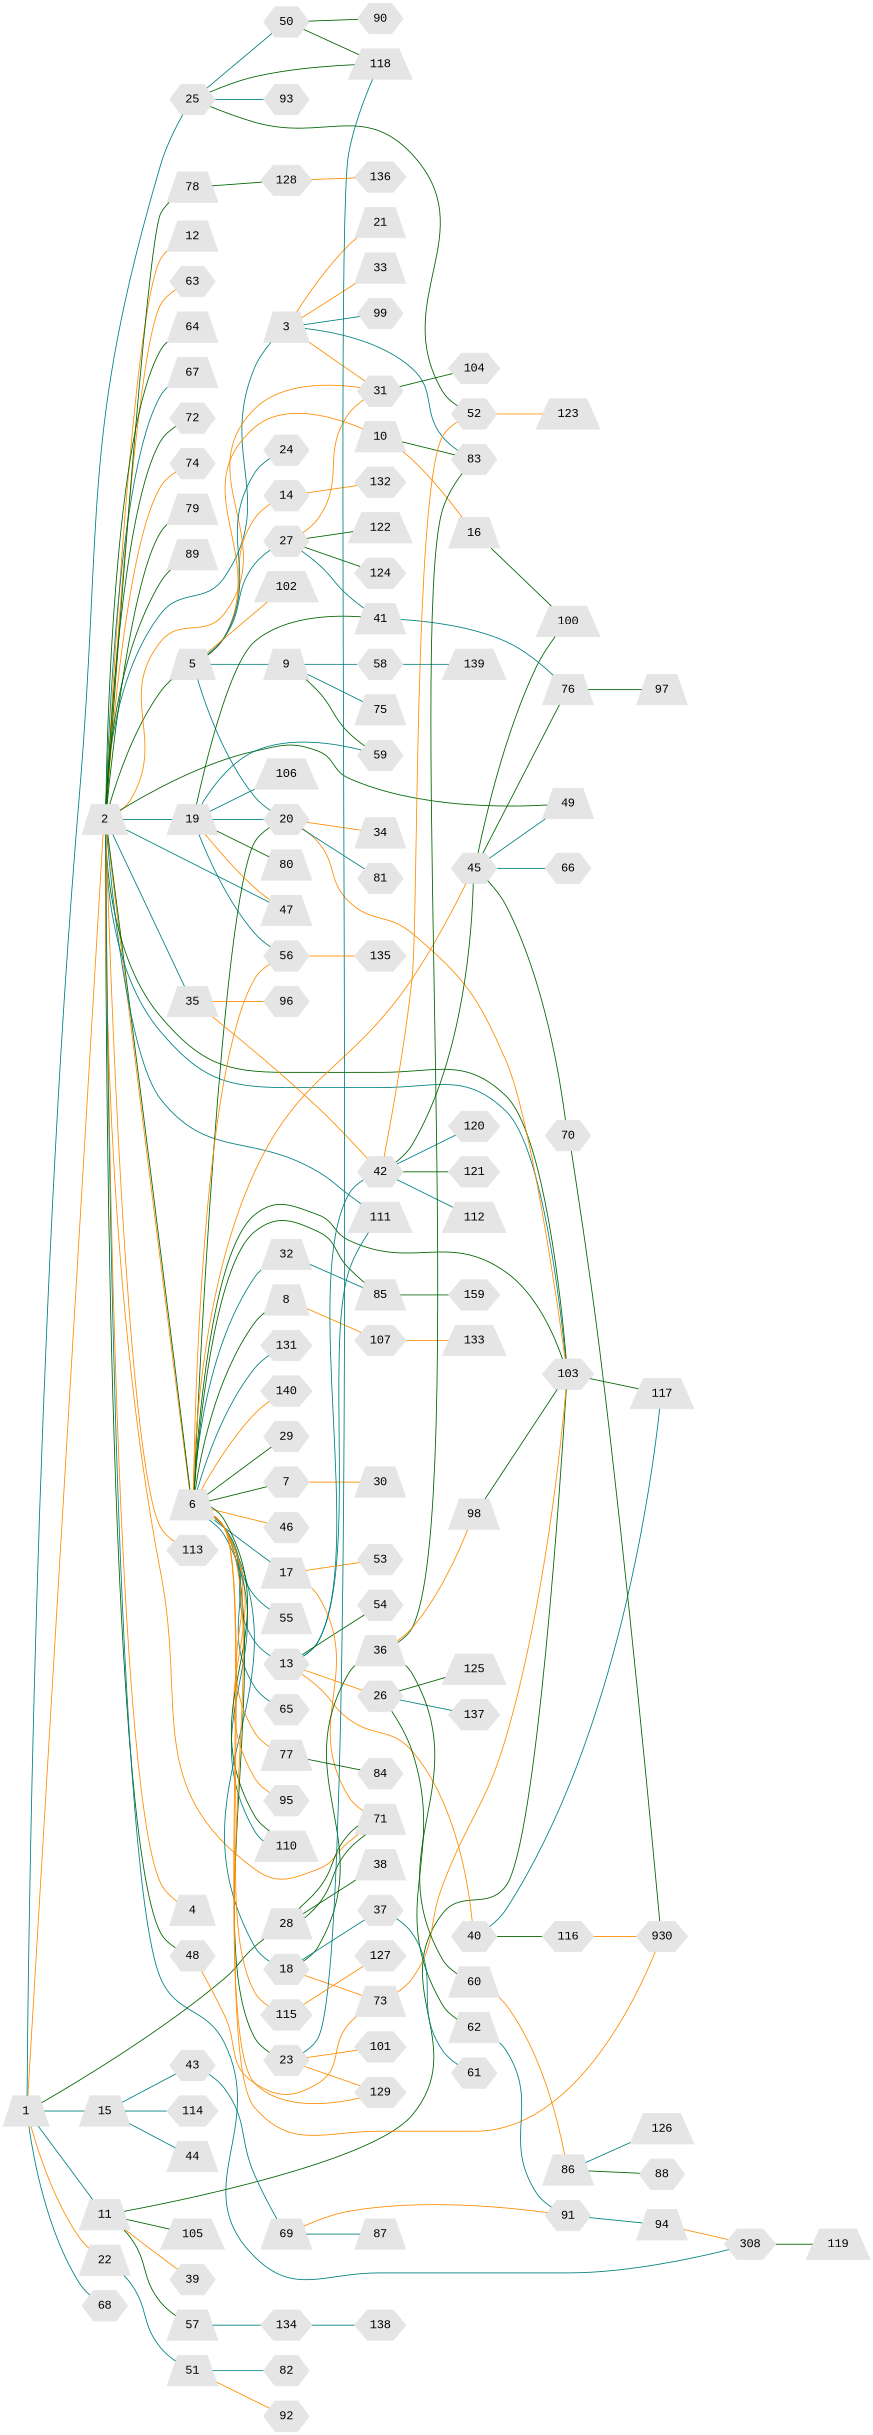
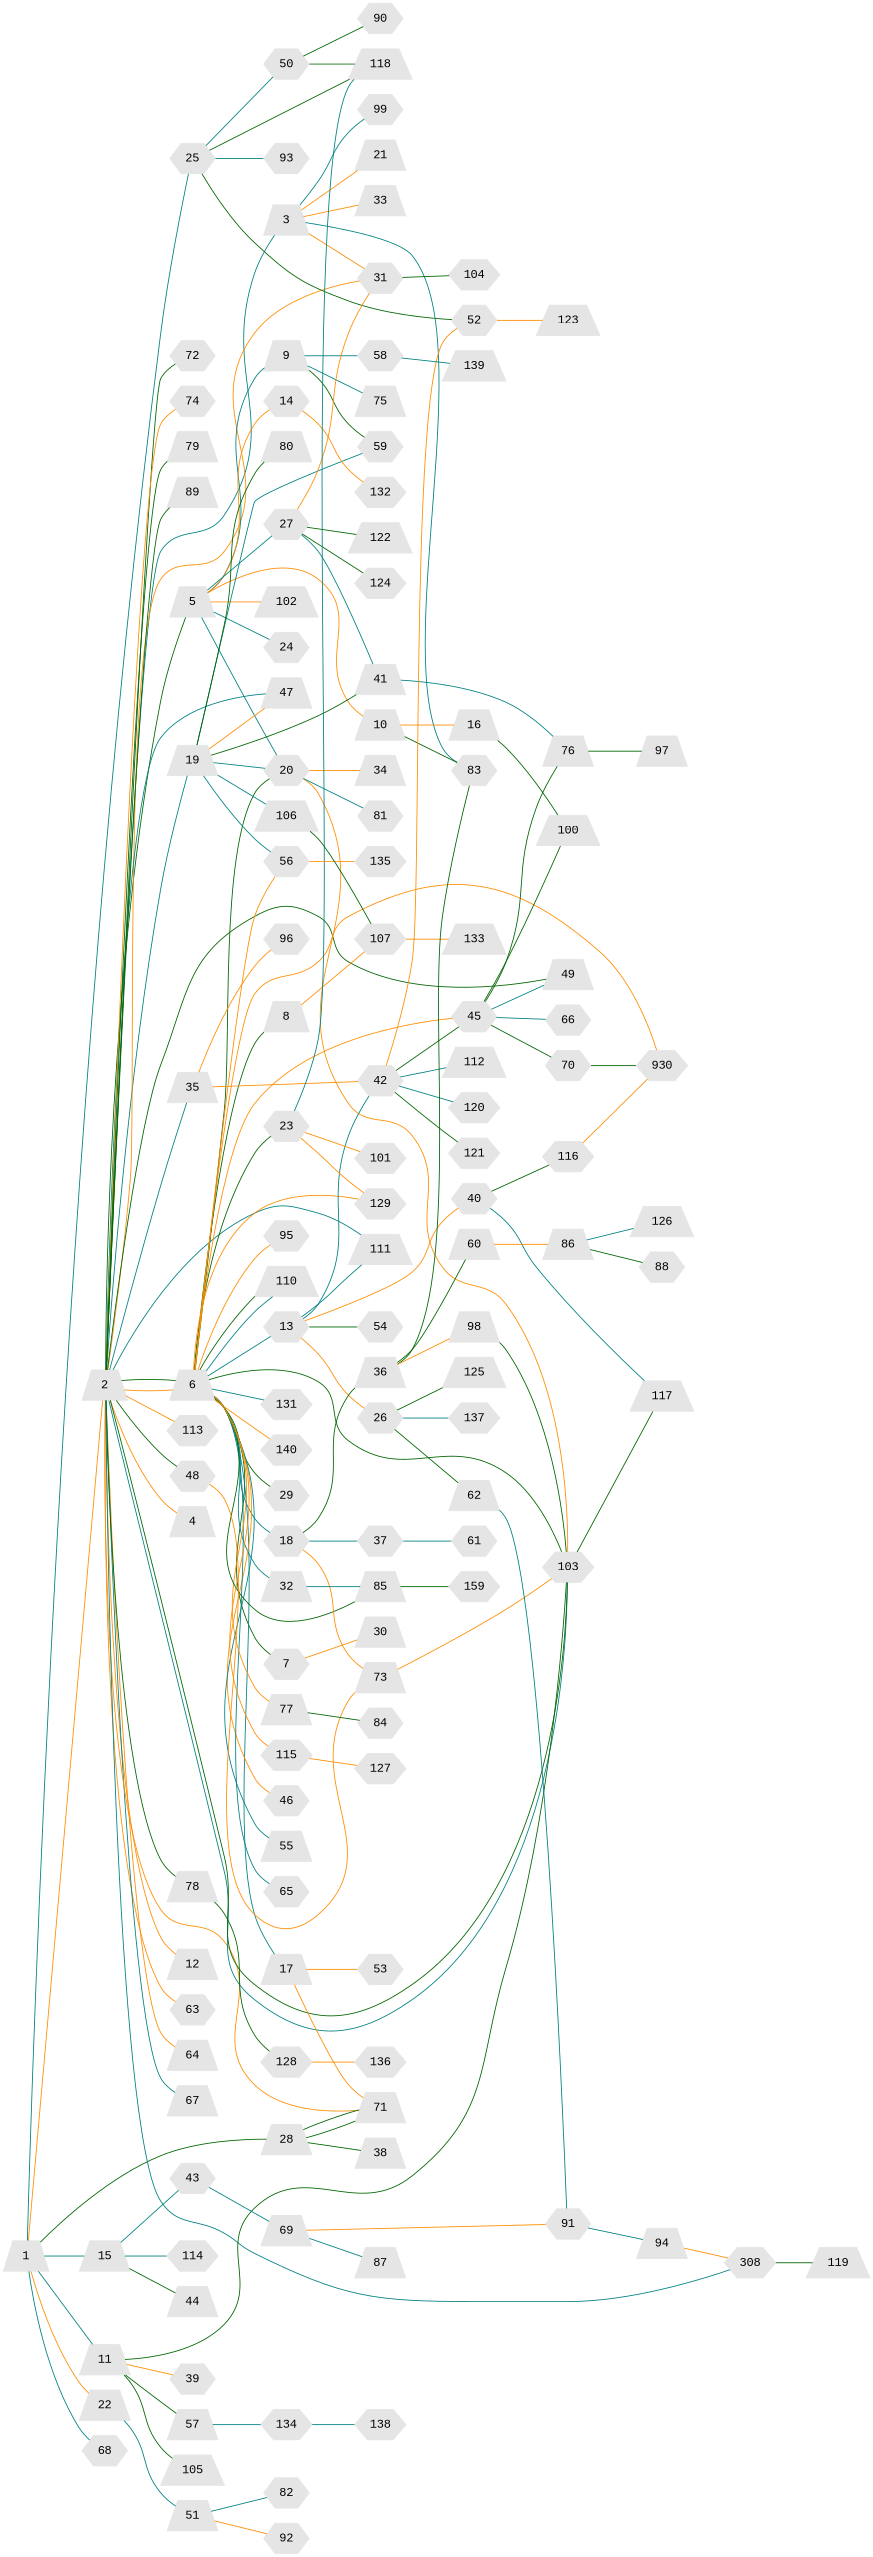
edge "64" -- "2": color darkgreen -> darkorange
edge "106" -- "107": added
edge "15" -- "44": color teal -> darkgreen
